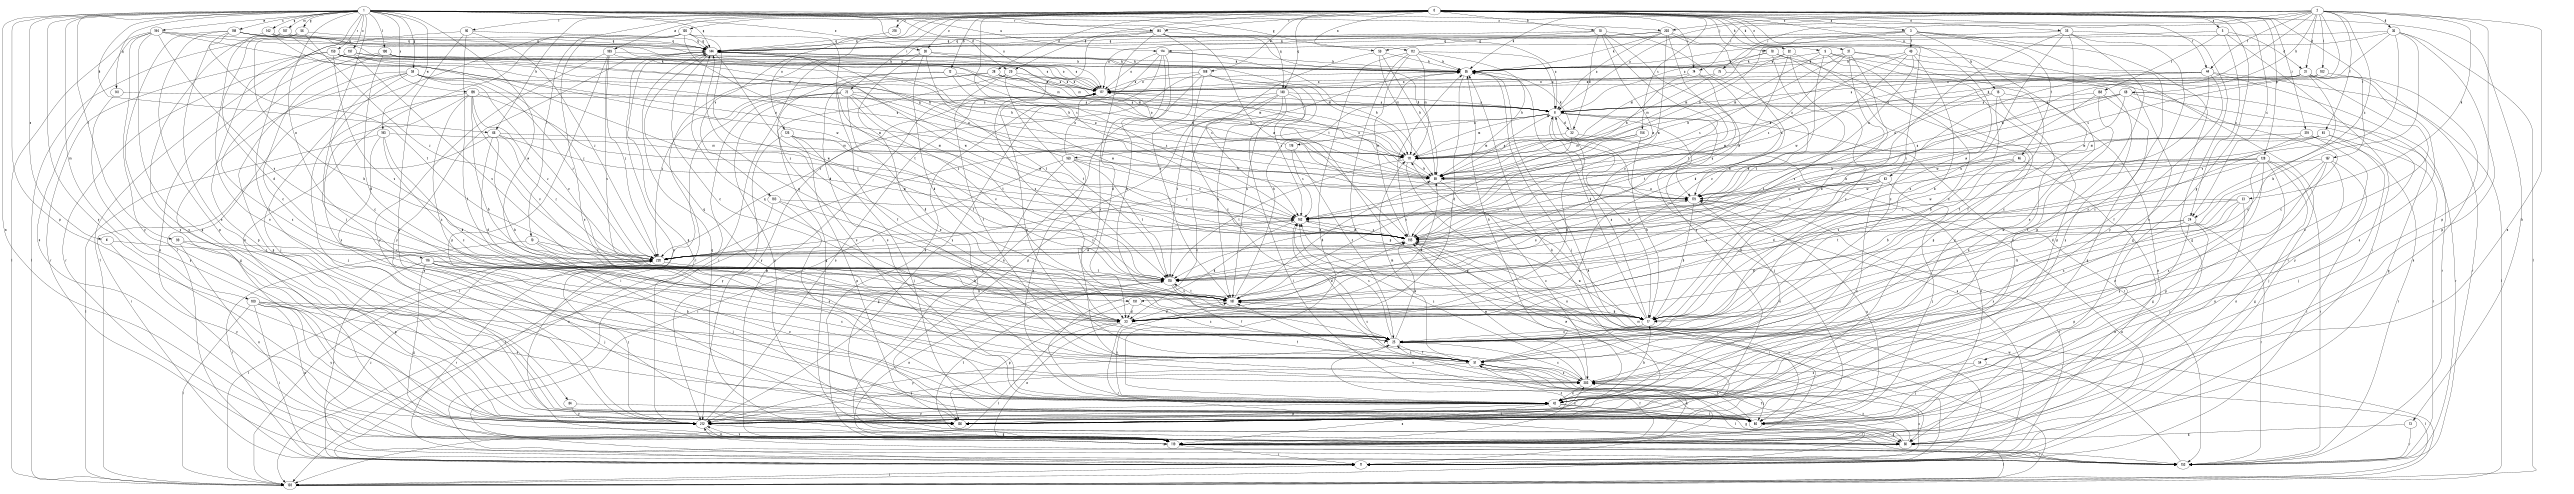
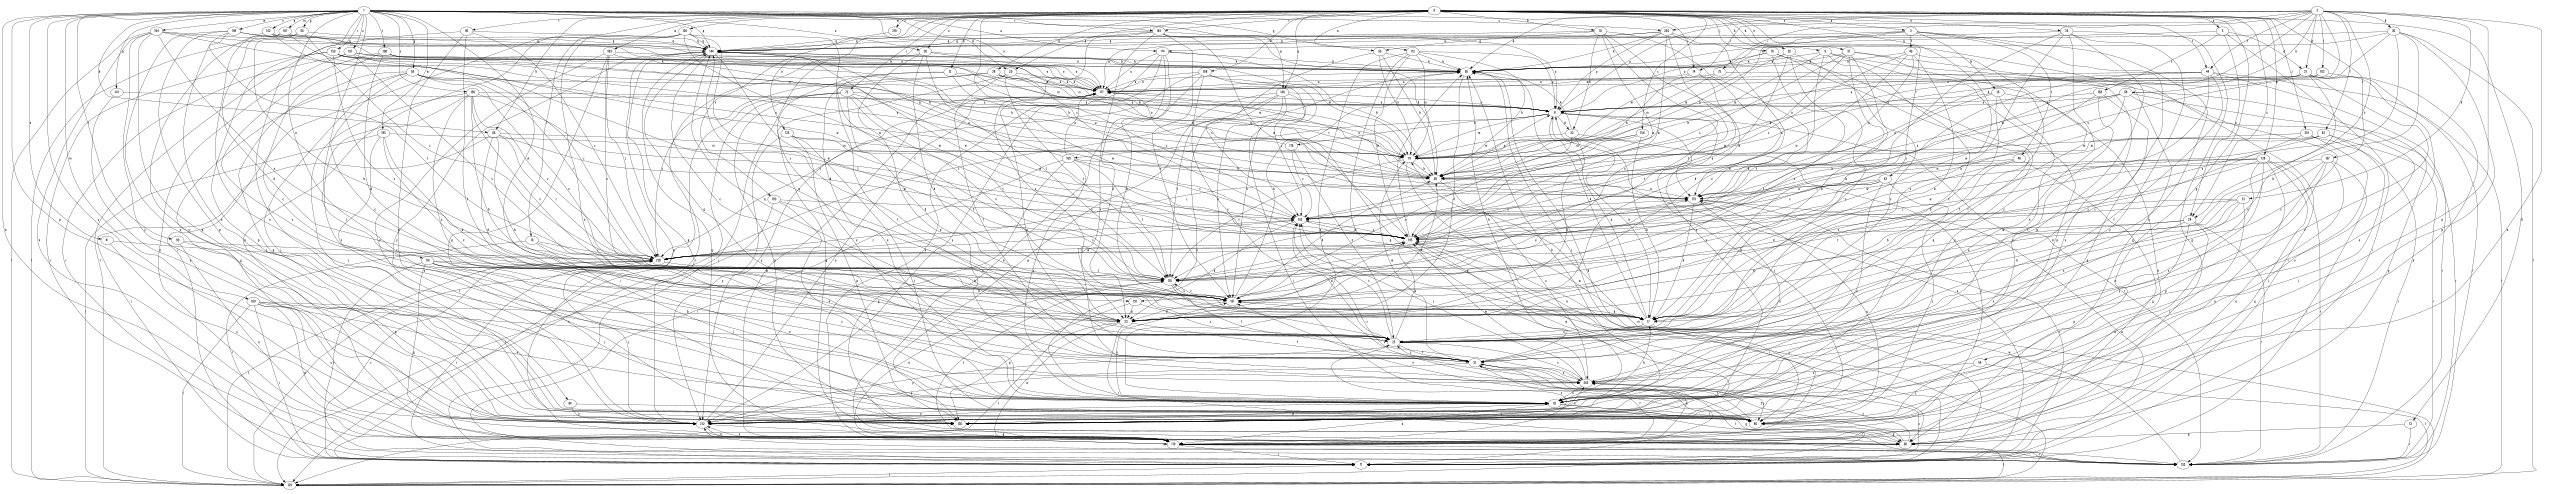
edge "198" -> "144": removed, label "q"
